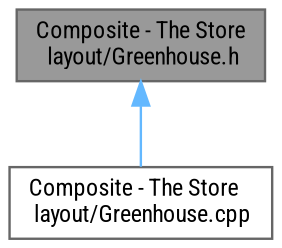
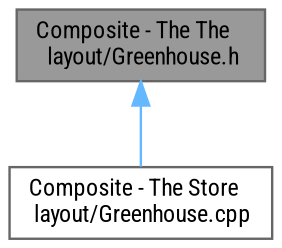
node "Composite - The Store layout/Greenhouse.h": label "Composite - The Store layout/Greenhouse.h" -> "Composite - The The layout/Greenhouse.h"
